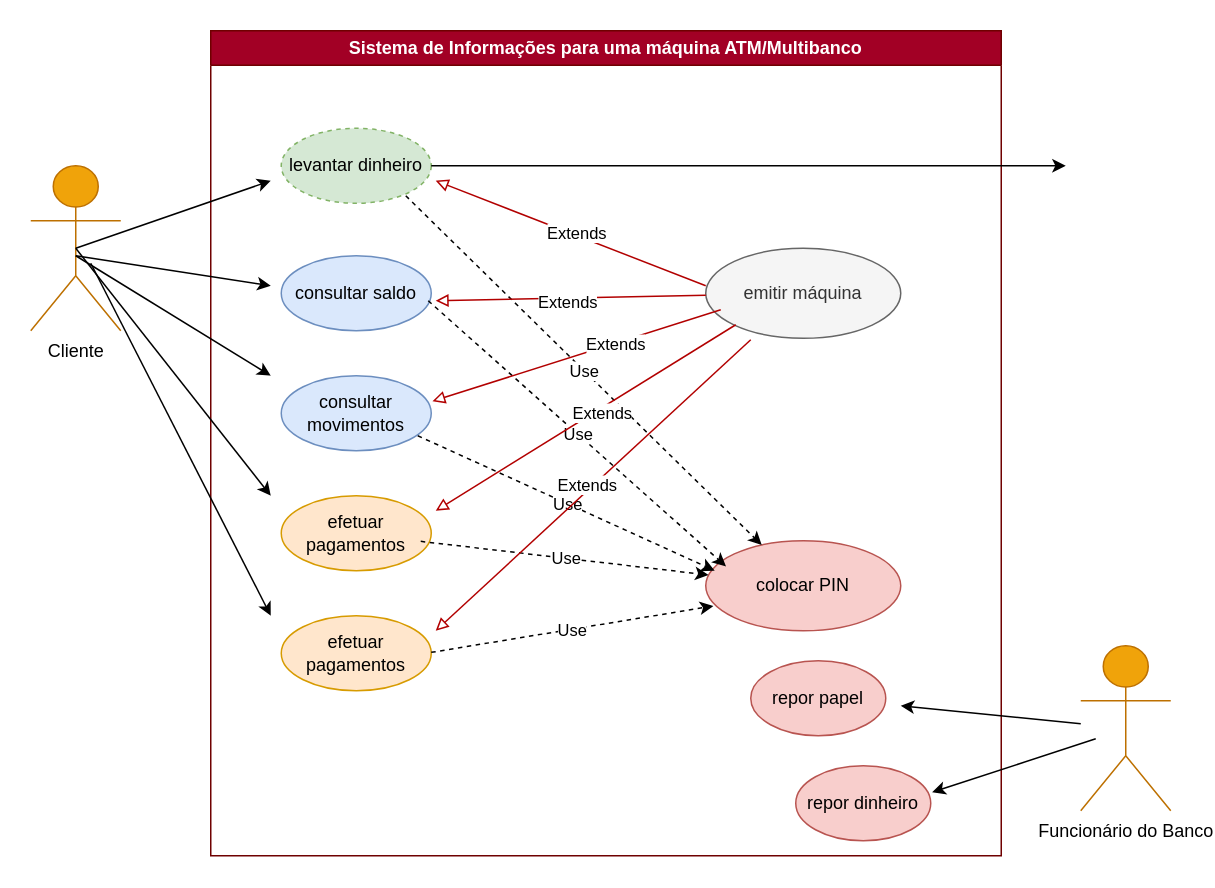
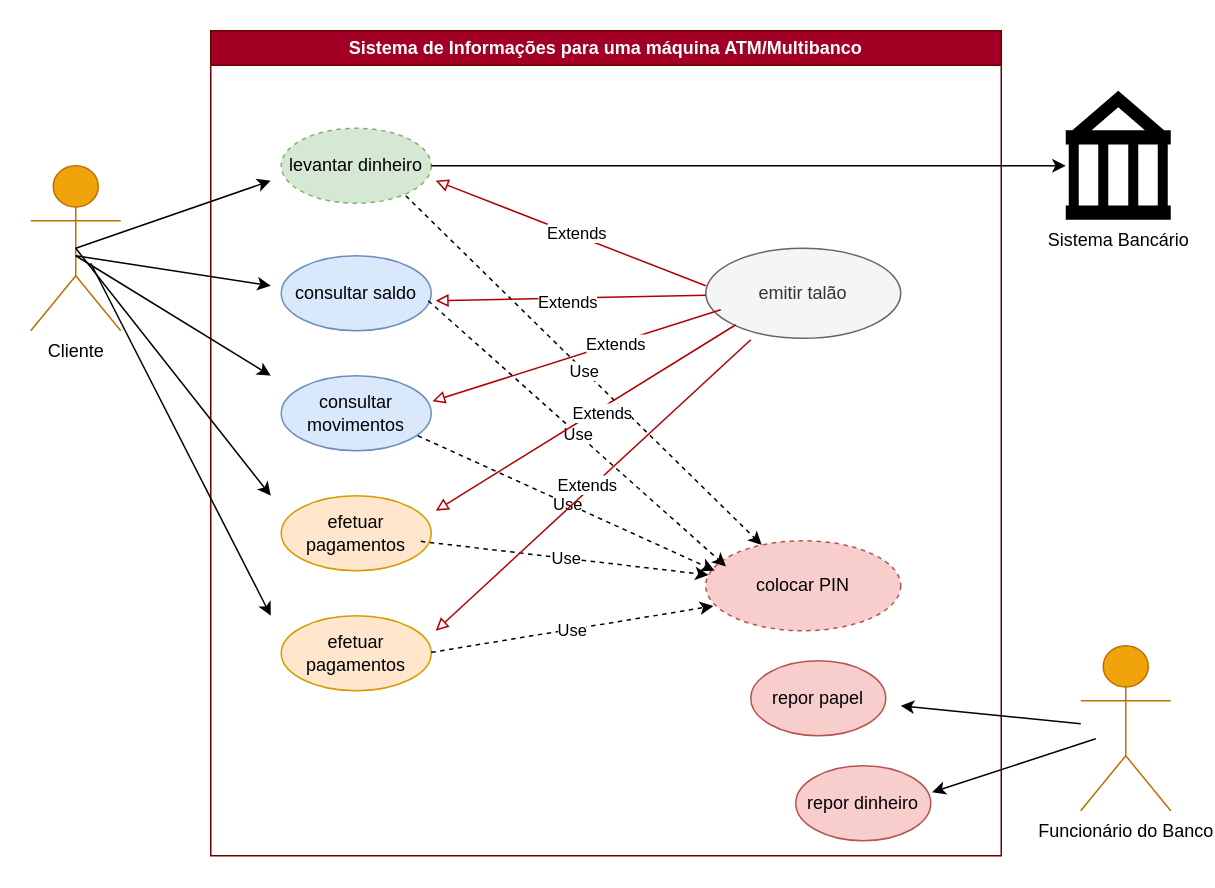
node "Sistema Bancário": added
node "emitir máquina": label "emitir máquina" -> "emitir talão"
node "colocar PIN": style solid -> dashed
